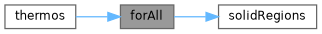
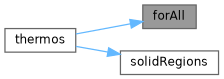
edge "forAll" -> "solidRegions": now "thermos" -> "solidRegions"
